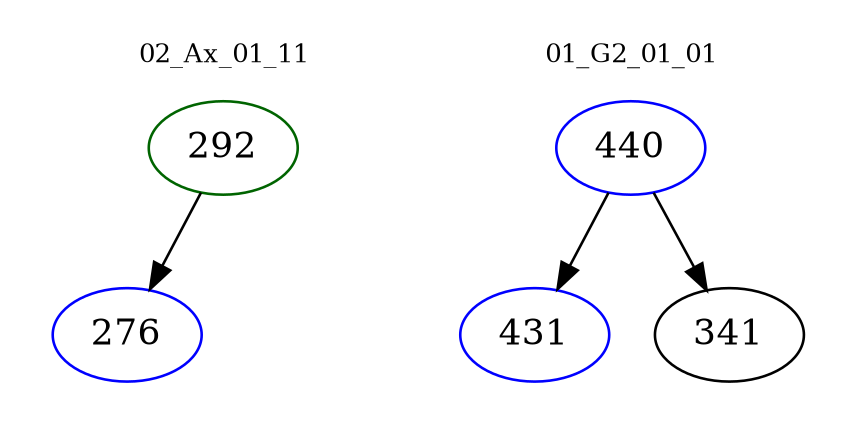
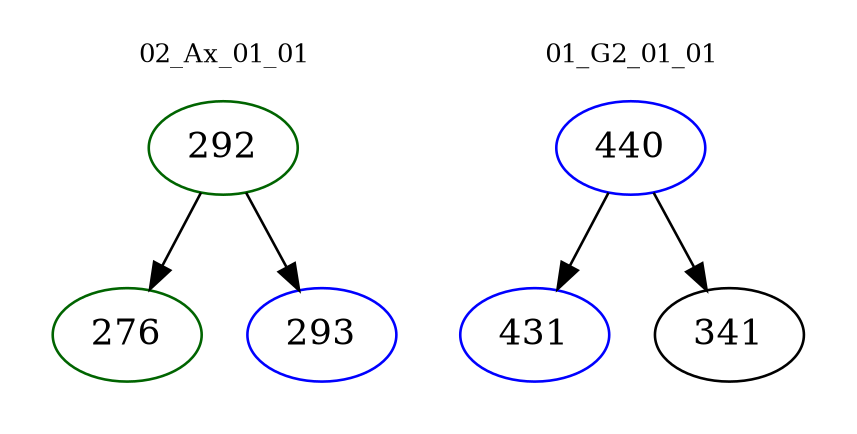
cluster "02_Ax_01_11": label "02_Ax_01_11" -> "02_Ax_01_01"
node "276": color blue -> darkgreen
node "293": added
